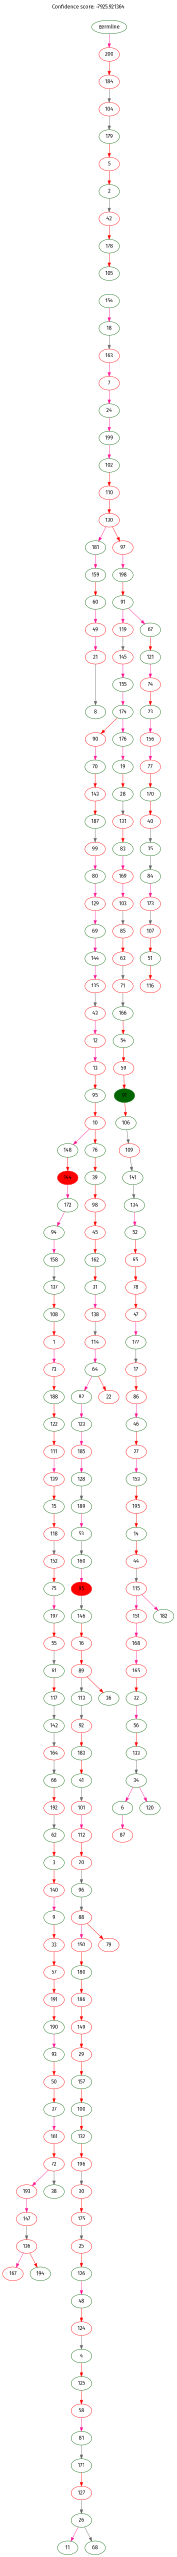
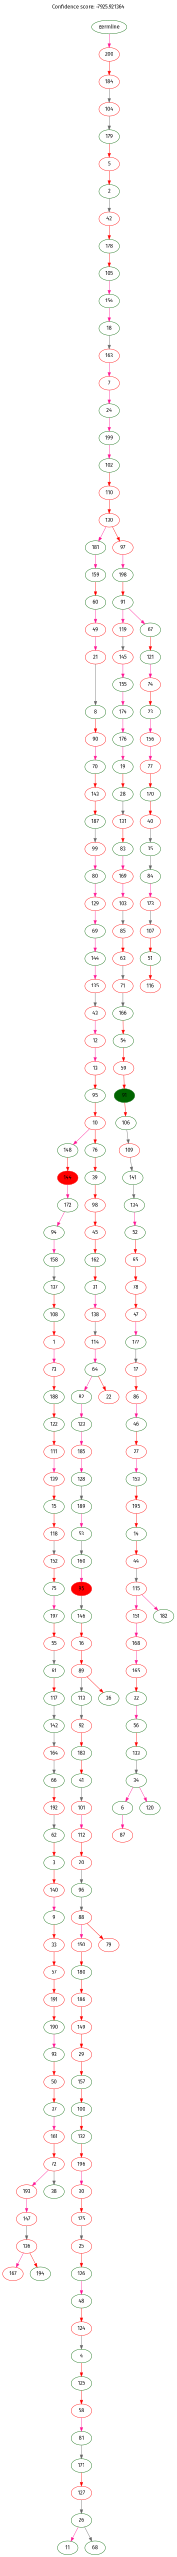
edge "105" -> "154": added
edge "174" -> "90": now "8" -> "90"
edge "196" -> "30": color gray40 -> deeppink
